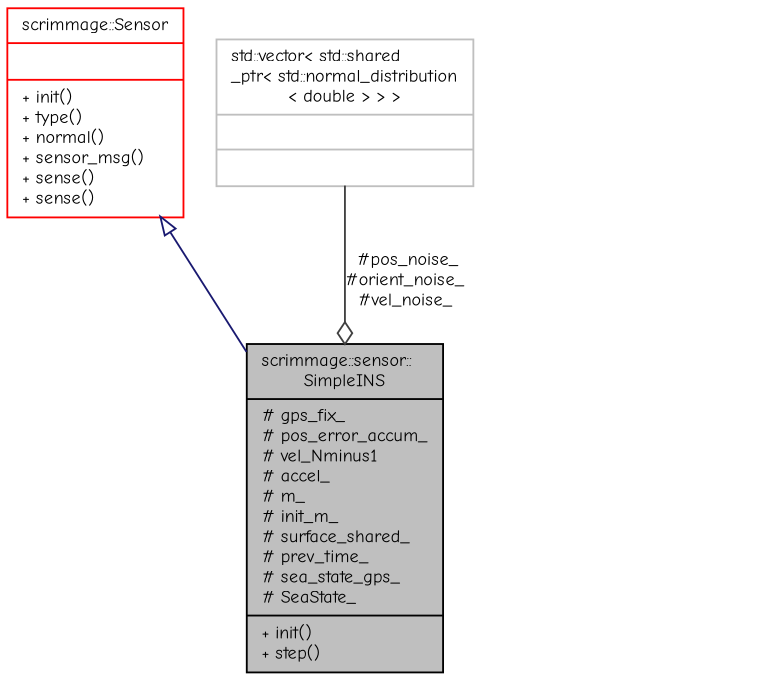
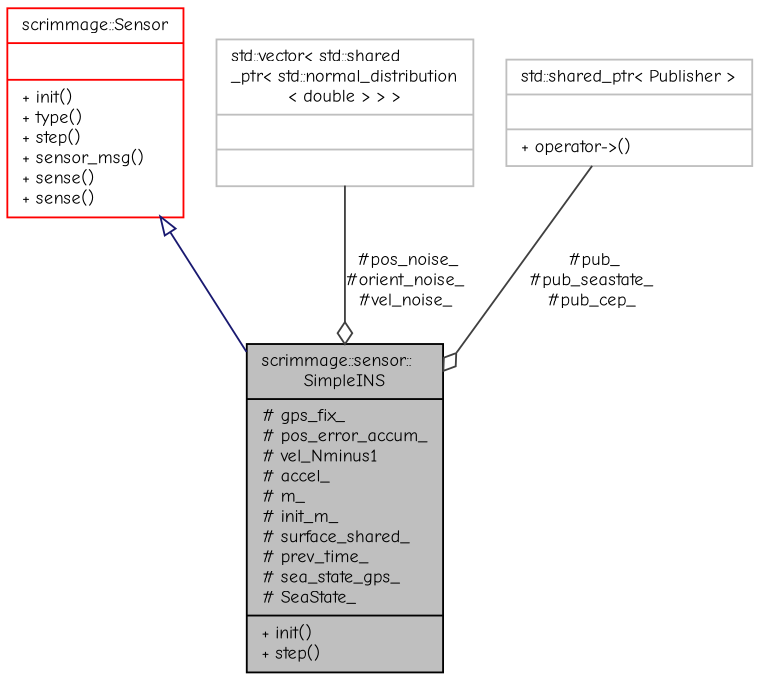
node "std::shared_ptr< Publisher >": added
node "scrimmage::Sensor": text "+ normal()" -> "+ step()"
